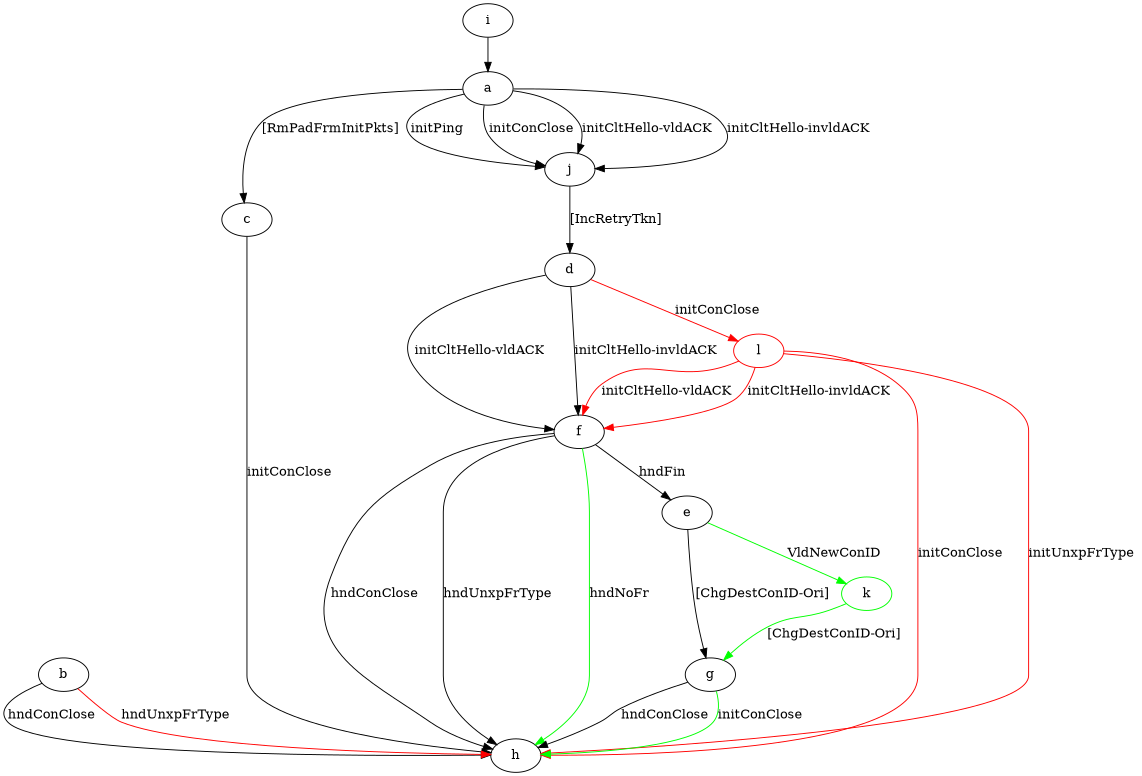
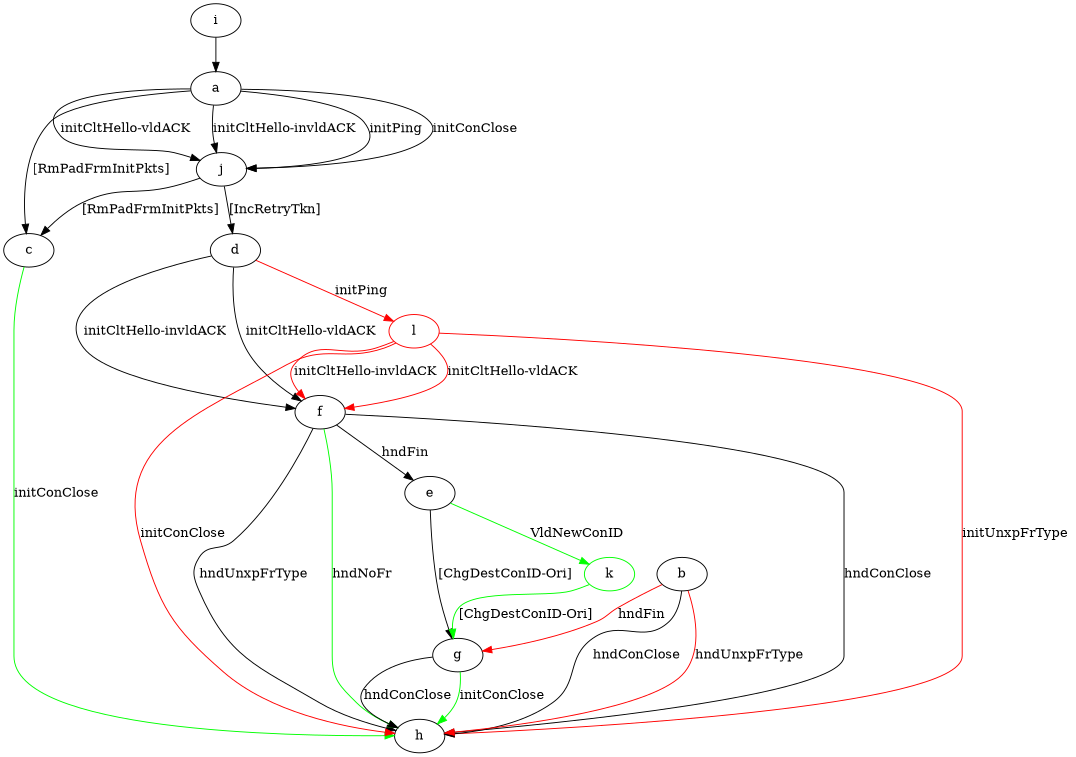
edge "j" -> "c": added, label "[RmPadFrmInitPkts]"
edge "d" -> "l": label "initConClose " -> "initPing "
edge "c" -> "h": color black -> green
edge "b" -> "g": added, label "hndFin"
